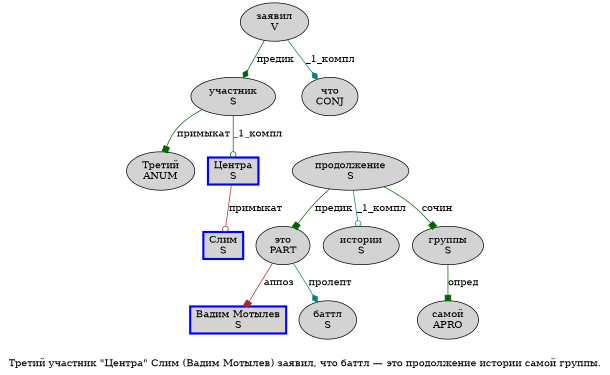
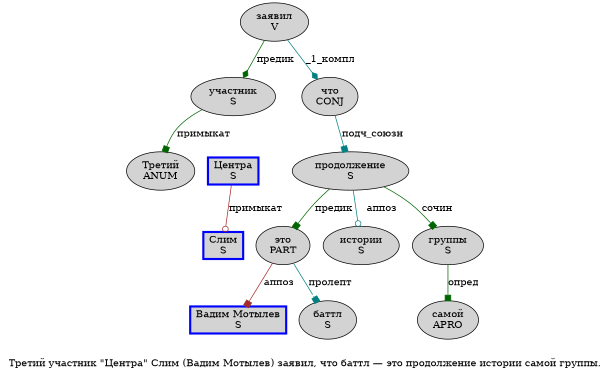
edge "что CONJ" -> "продолжение S": added, label "подч_союзн"
edge "участник S" -> "Центра S": removed, label "_1_компл"
edge "продолжение S" -> "истории S": label "_1_компл" -> "аппоз"
edge "это PART" -> "баттл S": arrowhead diamond -> box
